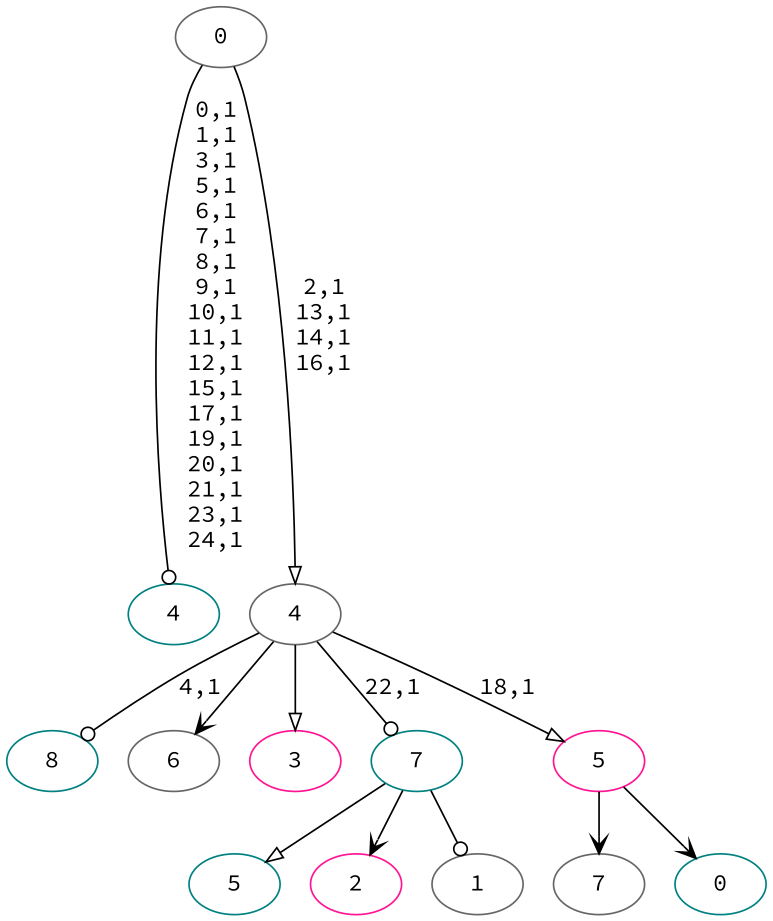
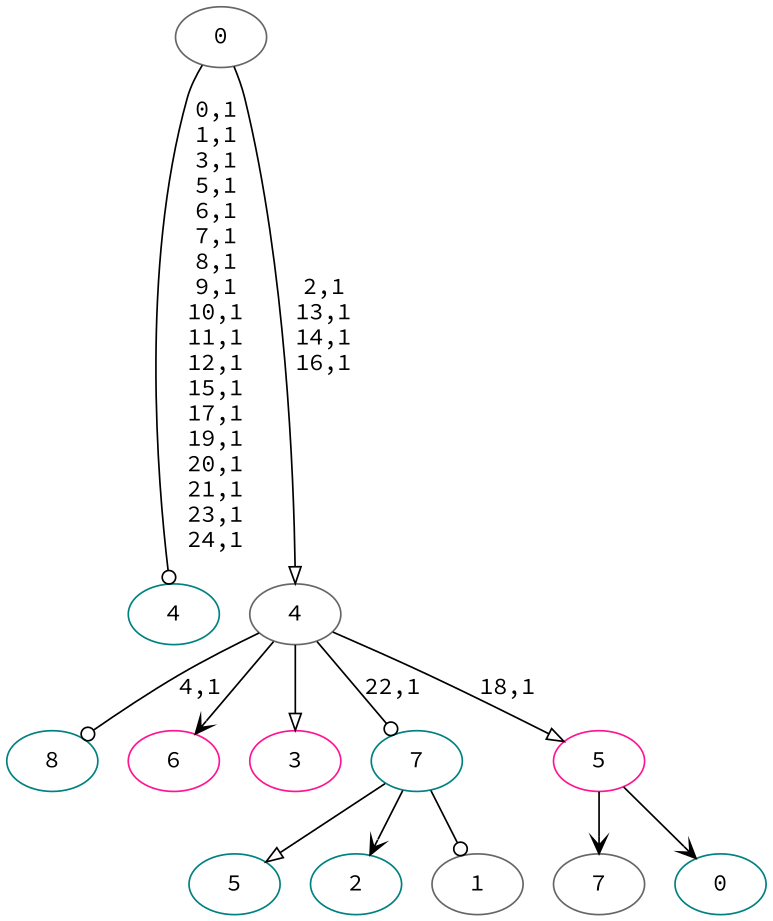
node "6": color gray40 -> deeppink
node "2": color deeppink -> teal
